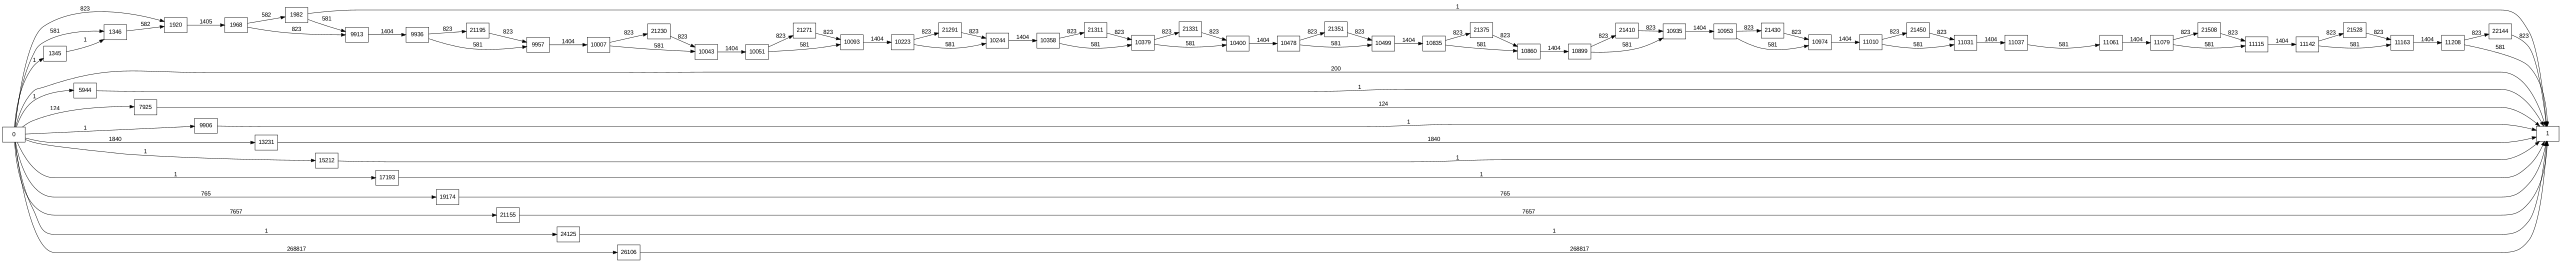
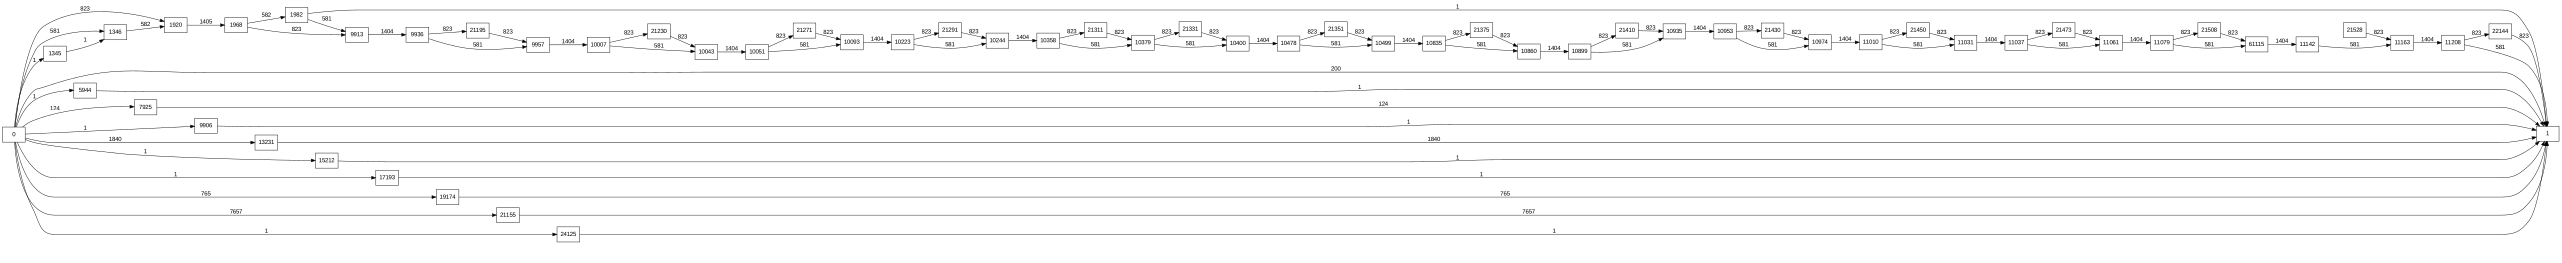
node "21473": added
edge "11142" -> "21528": removed, label "823"
node "11115": label "11115" -> "61115"
node "26106": removed
